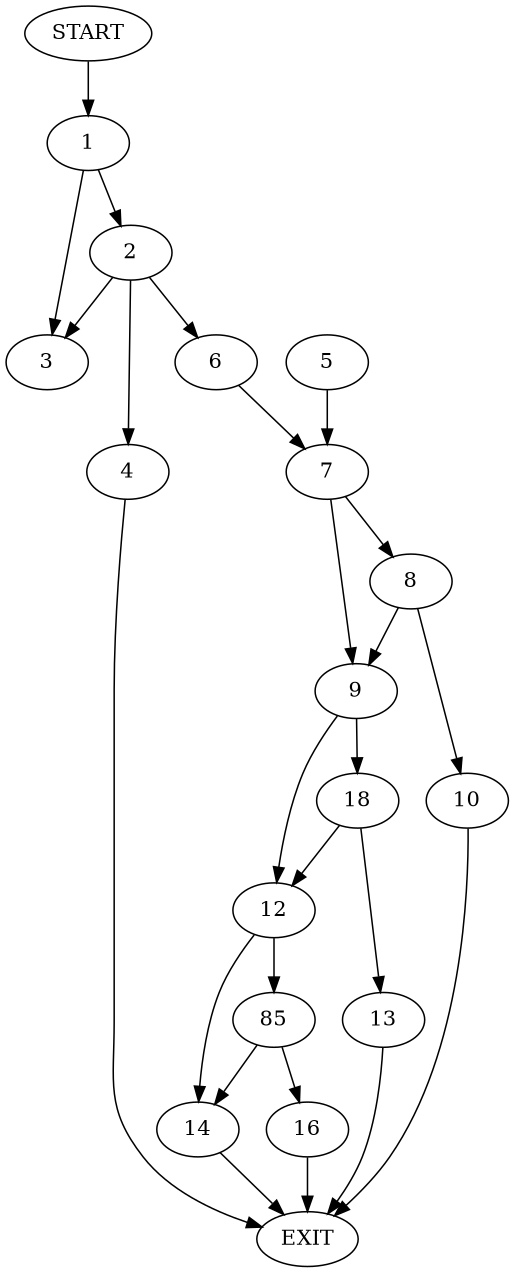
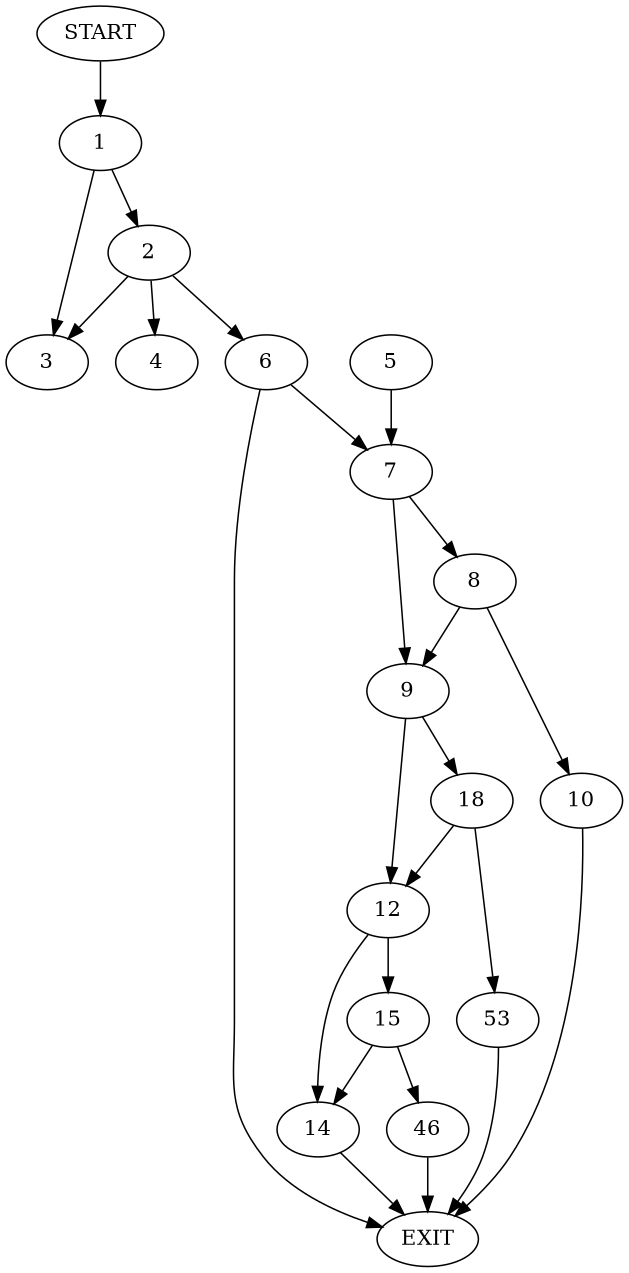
edge "4" -> "EXIT": now "6" -> "EXIT"
node "85": label "85" -> "15"
node "13": label "13" -> "53"
node "16": label "16" -> "46"
